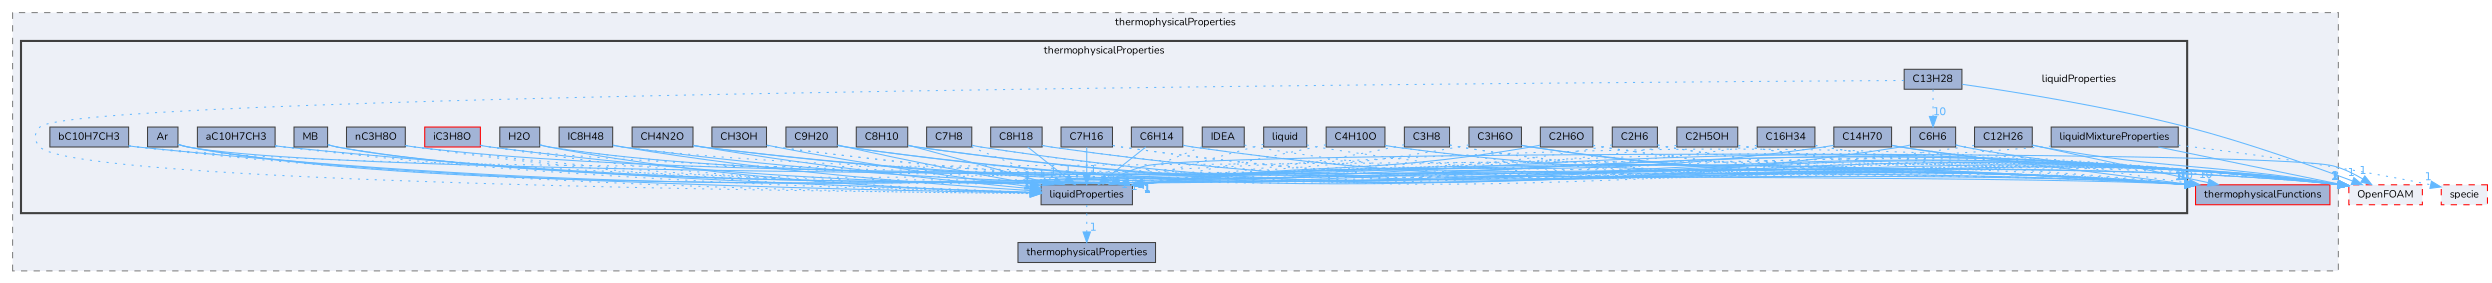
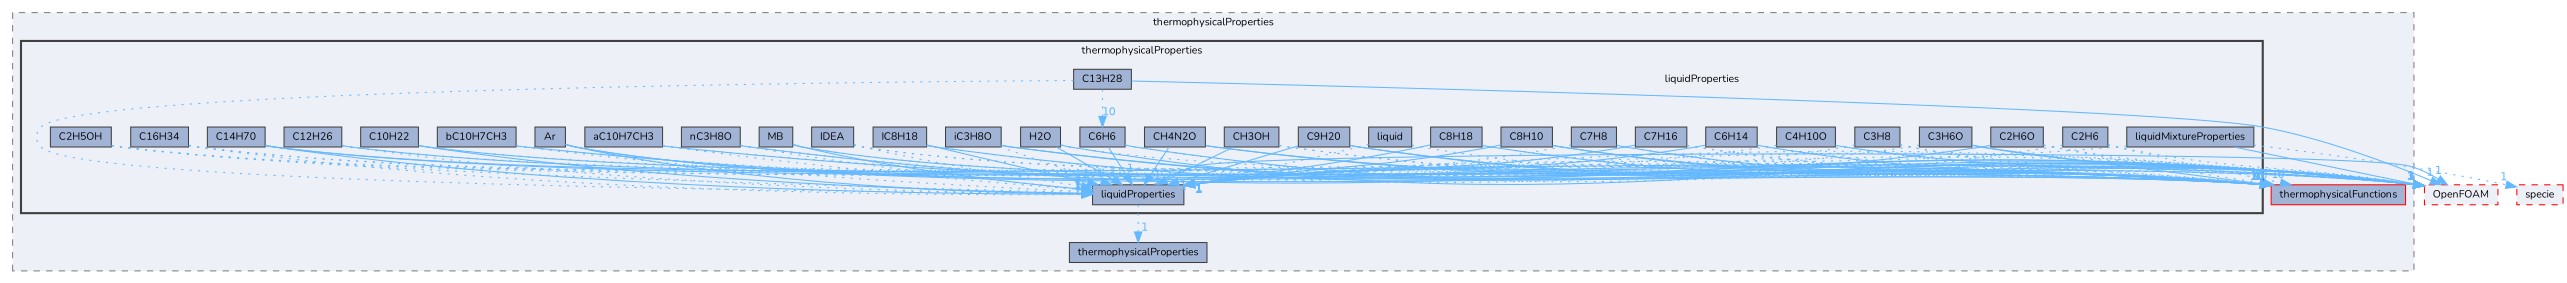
node "C10H22": added
node "iC3H8O": color red -> grey25
node "IC8H48": label "IC8H48" -> "IC8H18"
edge "C12H26" -> "OpenFOAM": style solid -> dotted
edge "iC3H8O" -> "thermophysicalFunctions": style dotted -> solid
edge "IDEA" -> "thermophysicalFunctions": added
